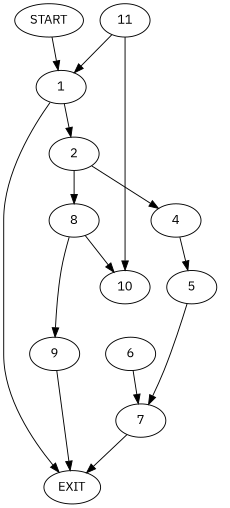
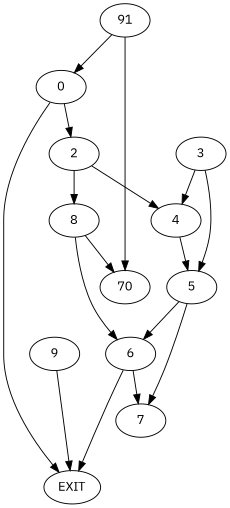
node "START": removed
node "11": label "11" -> "91"
node "1": label "1" -> "0"
node "3": added
edge "8" -> "9": now "8" -> "6"
node "10": label "10" -> "70"
edge "5" -> "6": added
edge "7" -> "EXIT": now "6" -> "EXIT"
